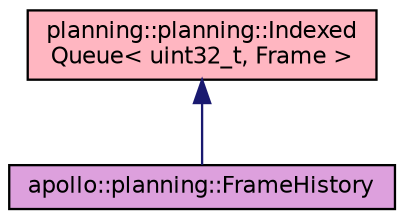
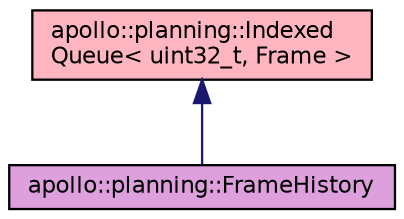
node "planning::planning::Indexed Queue< uint32_t, Frame >": label "planning::planning::Indexed Queue< uint32_t, Frame >" -> "apollo::planning::Indexed Queue< uint32_t, Frame >"
